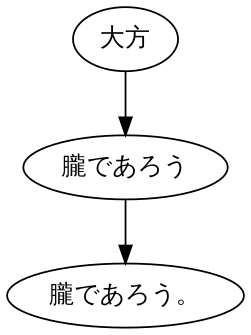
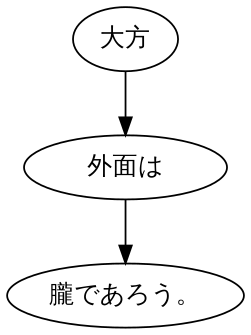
node "朧であろう": label "朧であろう" -> "外面は"
